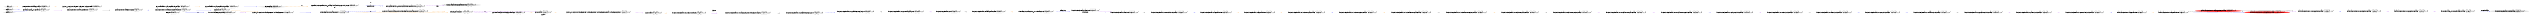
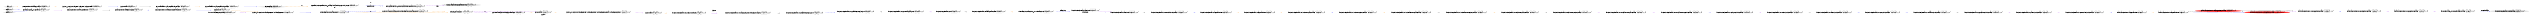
node "jettyServer.initialize()@@@5@@@['0', '0', '1']": added
node "IOException e@@@10@@@['1', '1', '0']": removed
